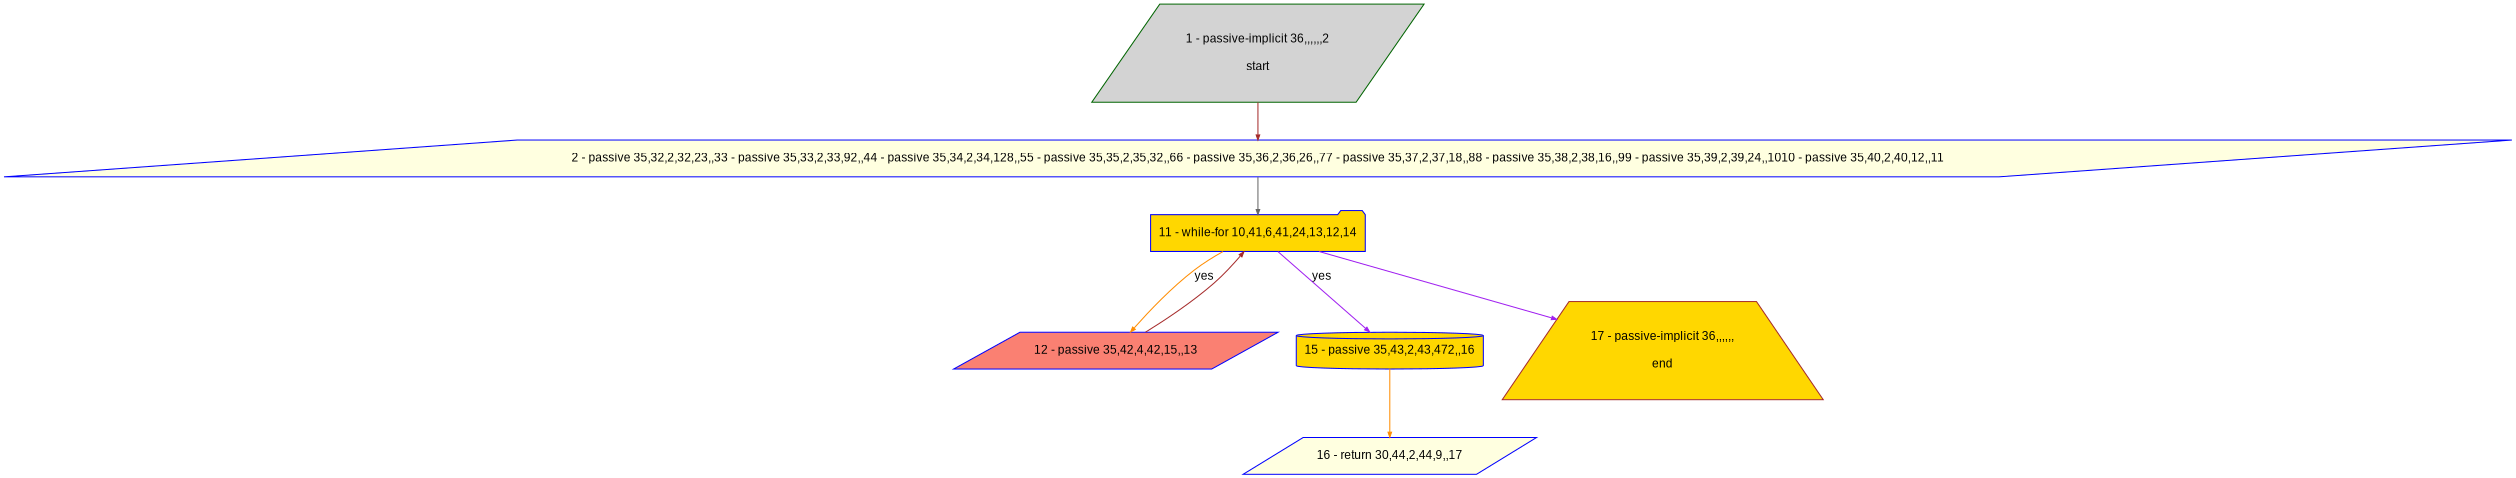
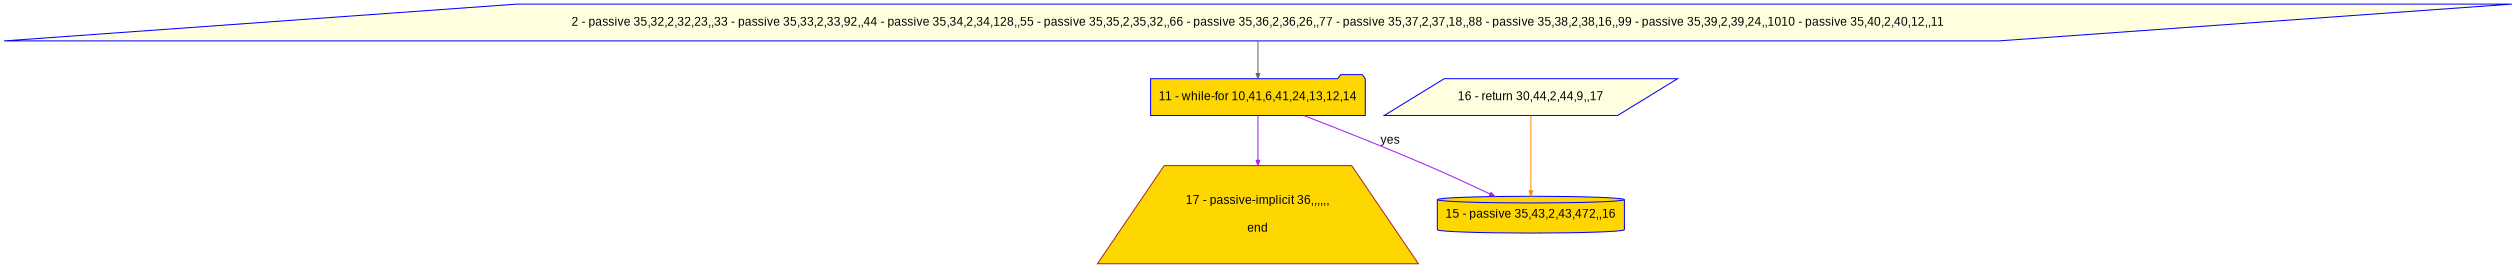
node "1 - passive-implicit 36,,,,,,2 start": removed
node "12 - passive 35,42,4,42,15,,13": removed
edge "15 - passive 35,43,2,43,472,,16" -> "16 - return 30,44,2,44,9,,17": reversed
